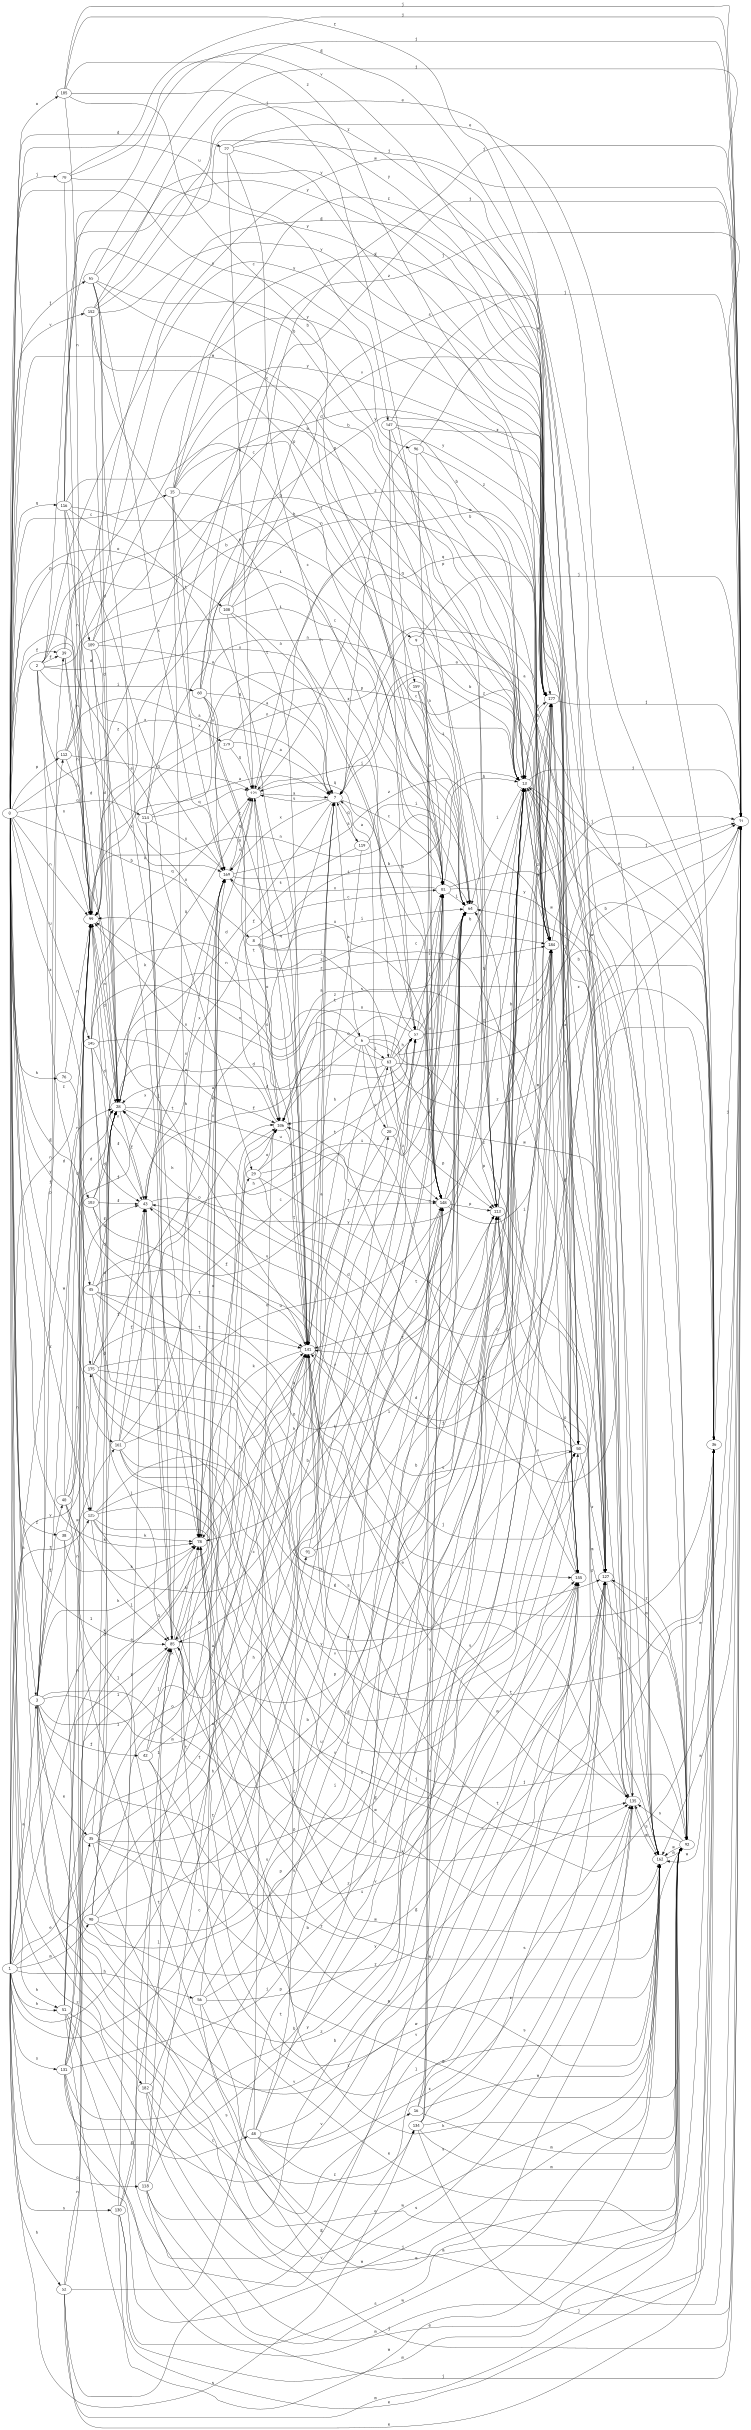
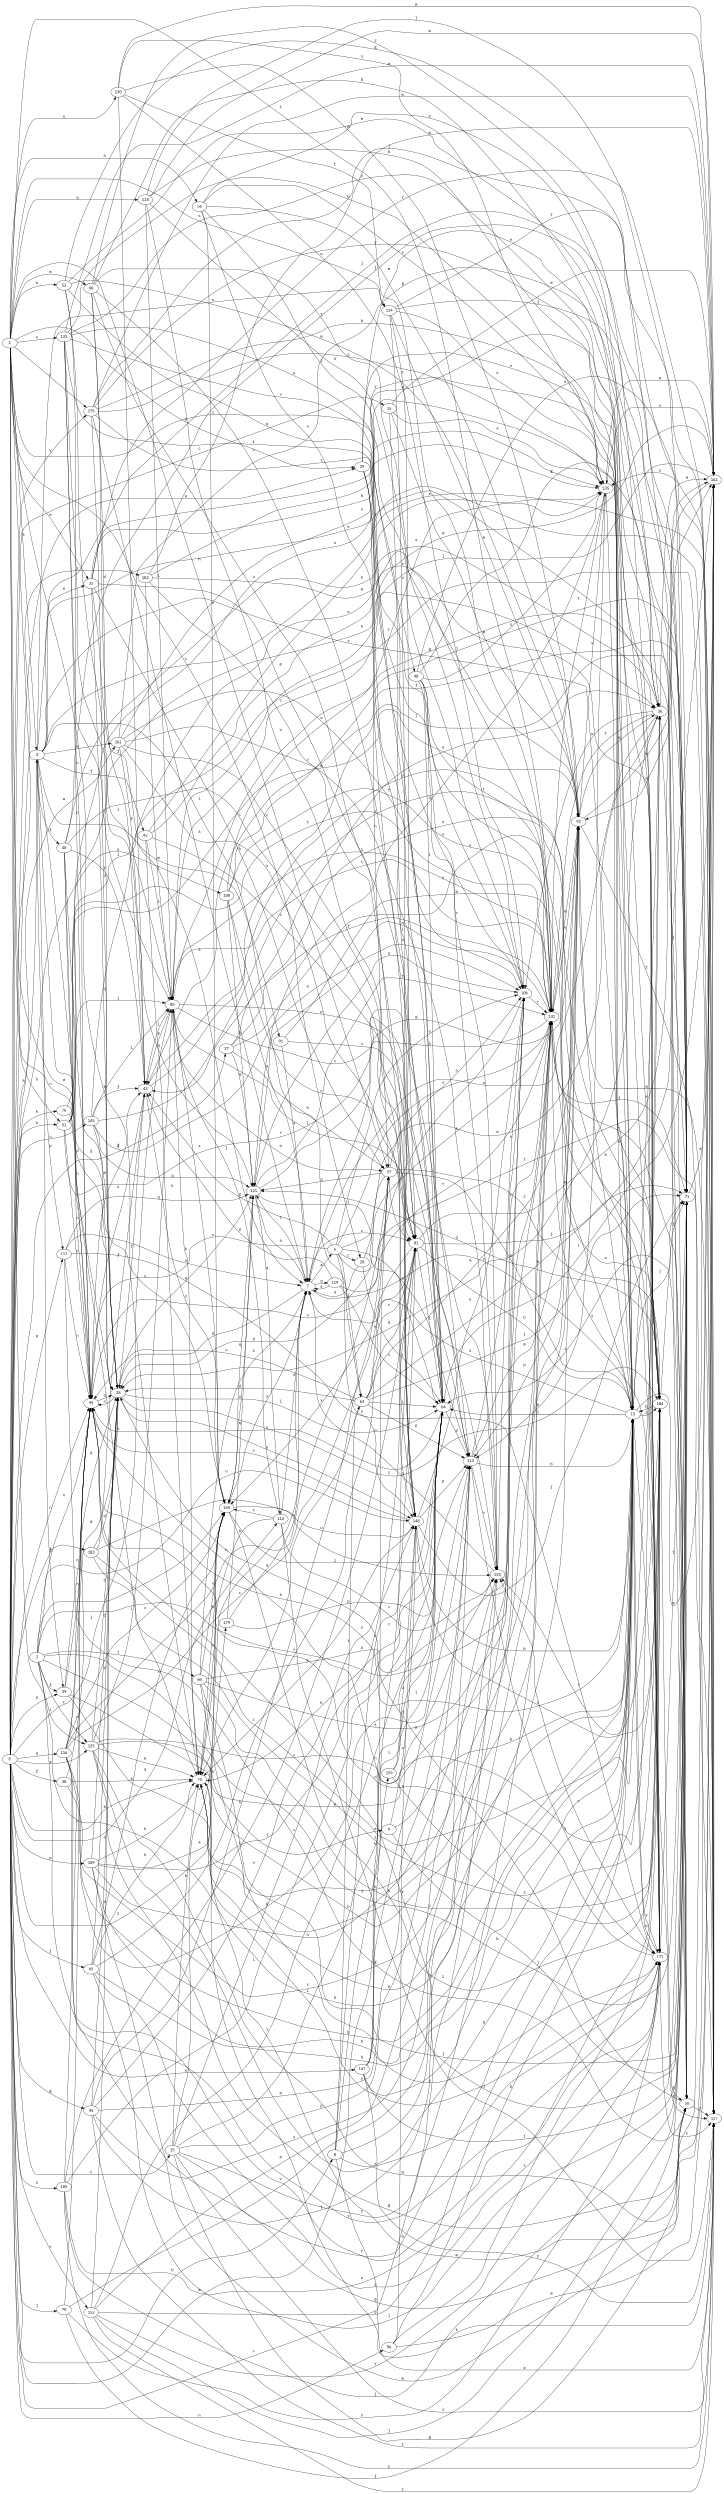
edge "114" -> "121": reversed
edge "1" -> "48": label "g" -> "i"
